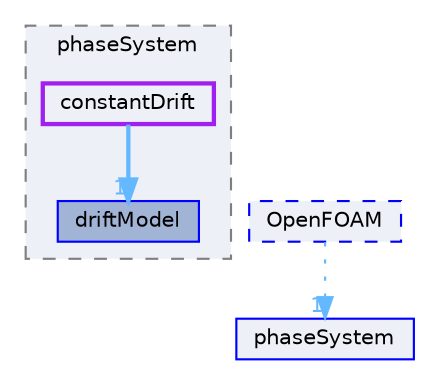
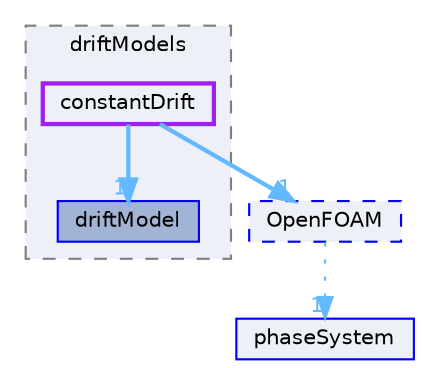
cluster "phaseSystem": label "phaseSystem" -> "driftModels"
edge "constantDrift" -> "OpenFOAM": added
